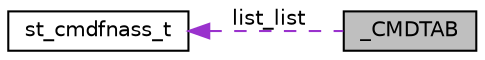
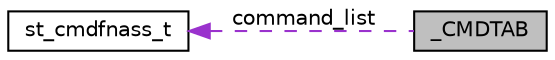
edge "_CMDTAB" -> "st_cmdfnass_t": label " list_list" -> " command_list"
